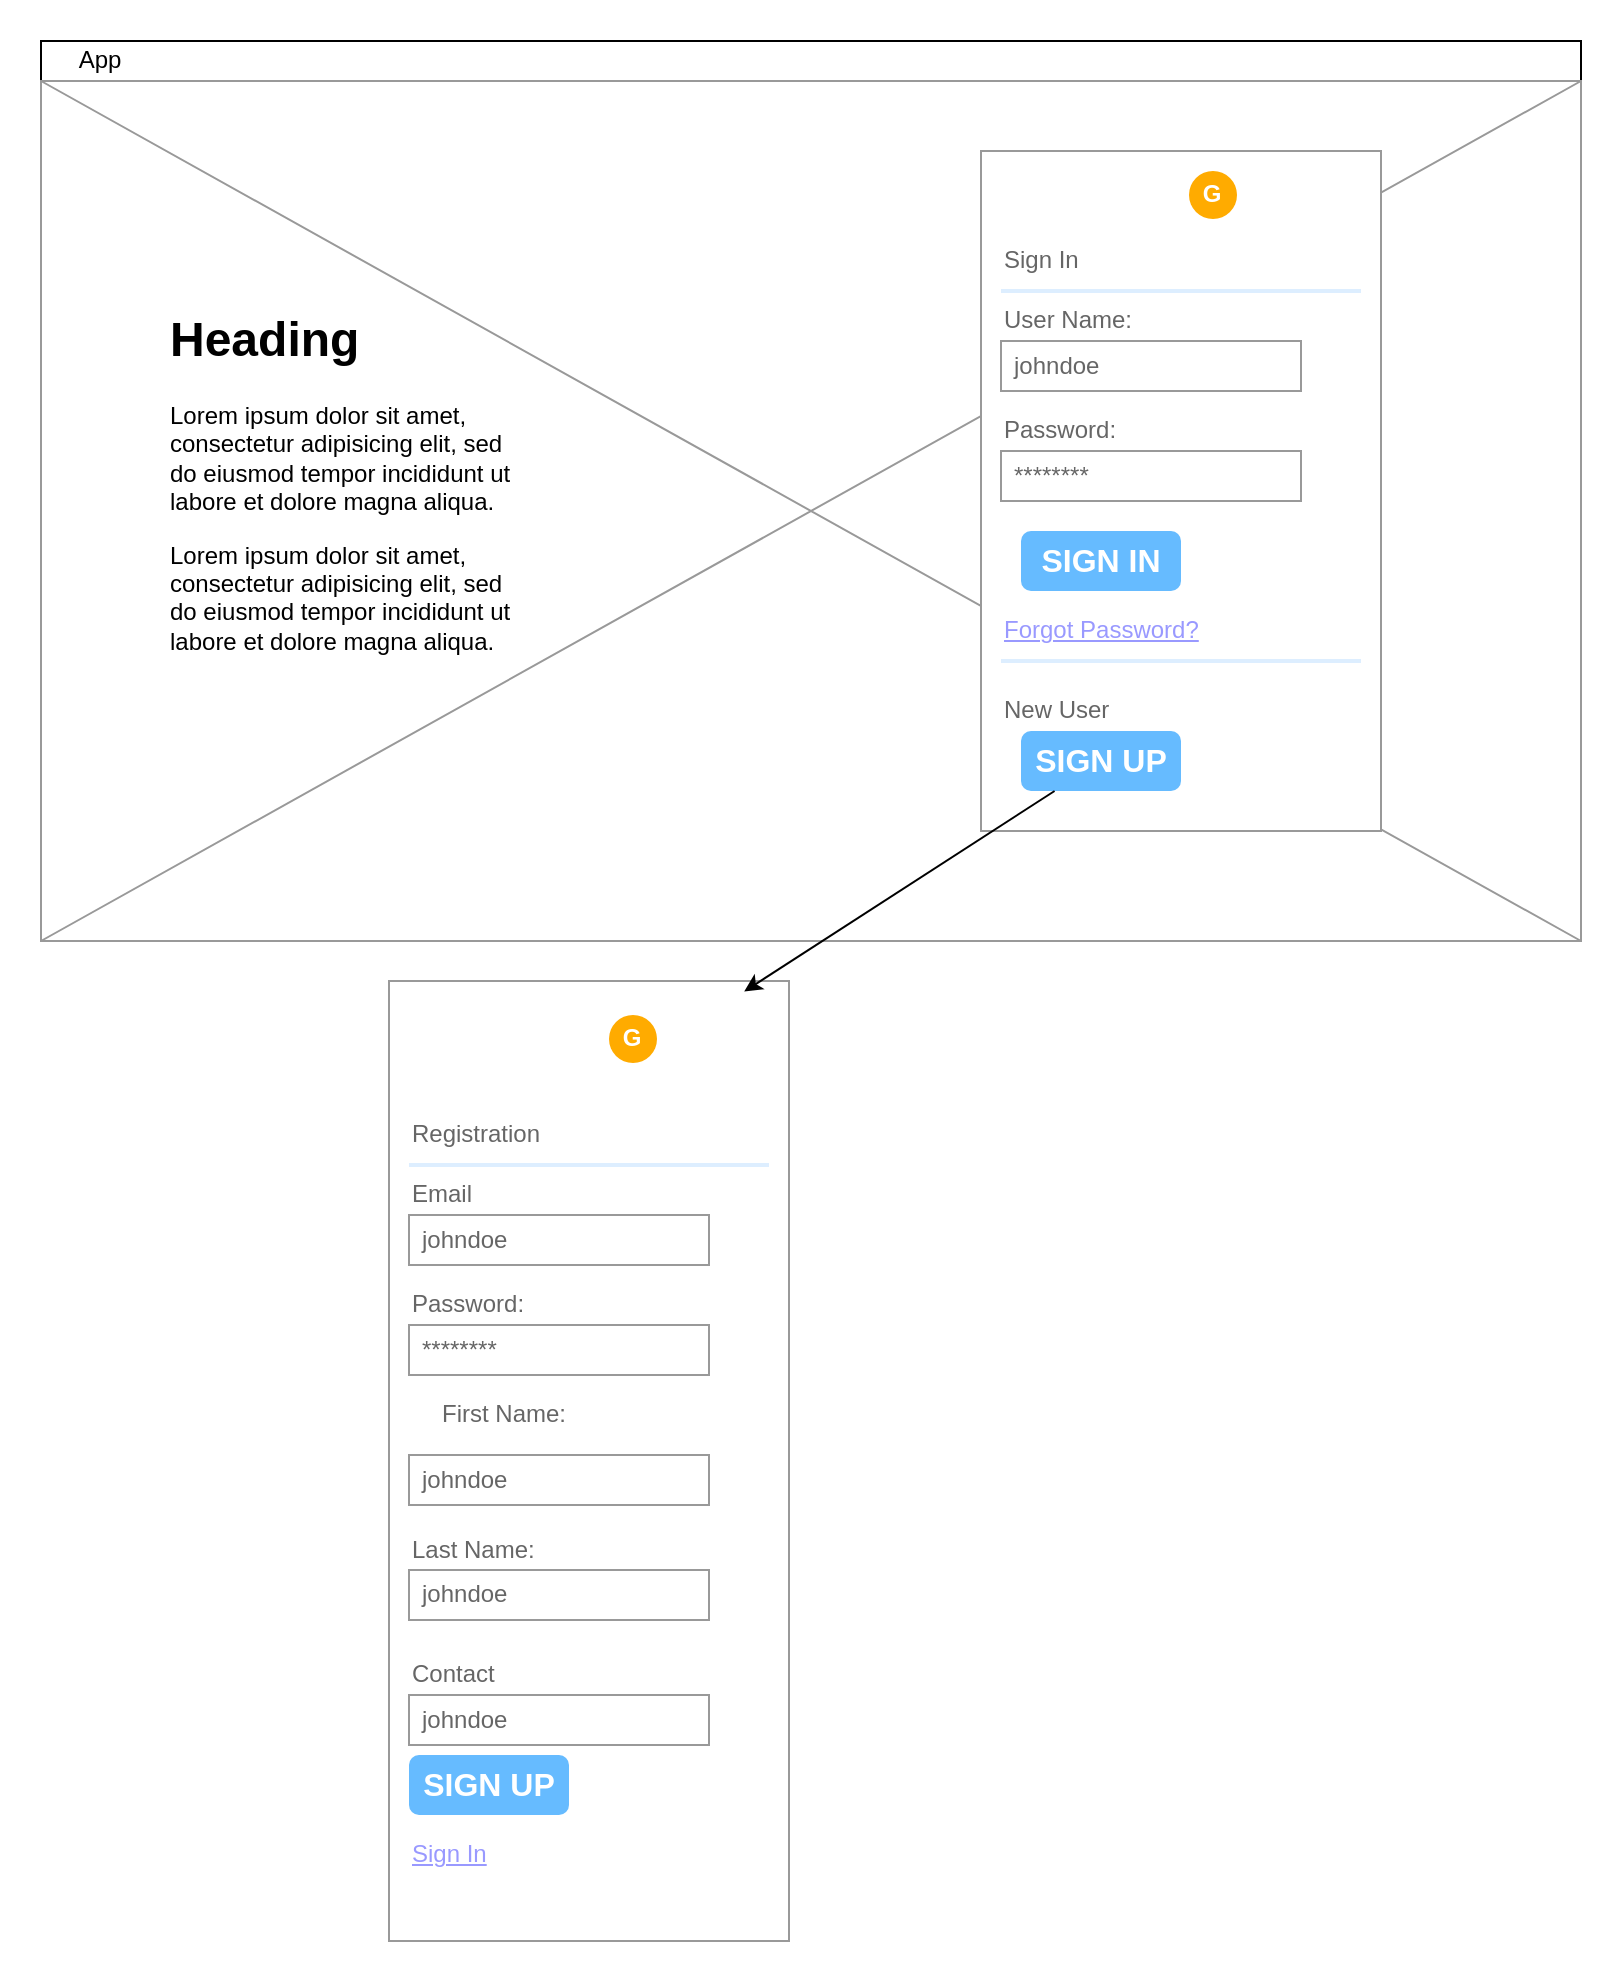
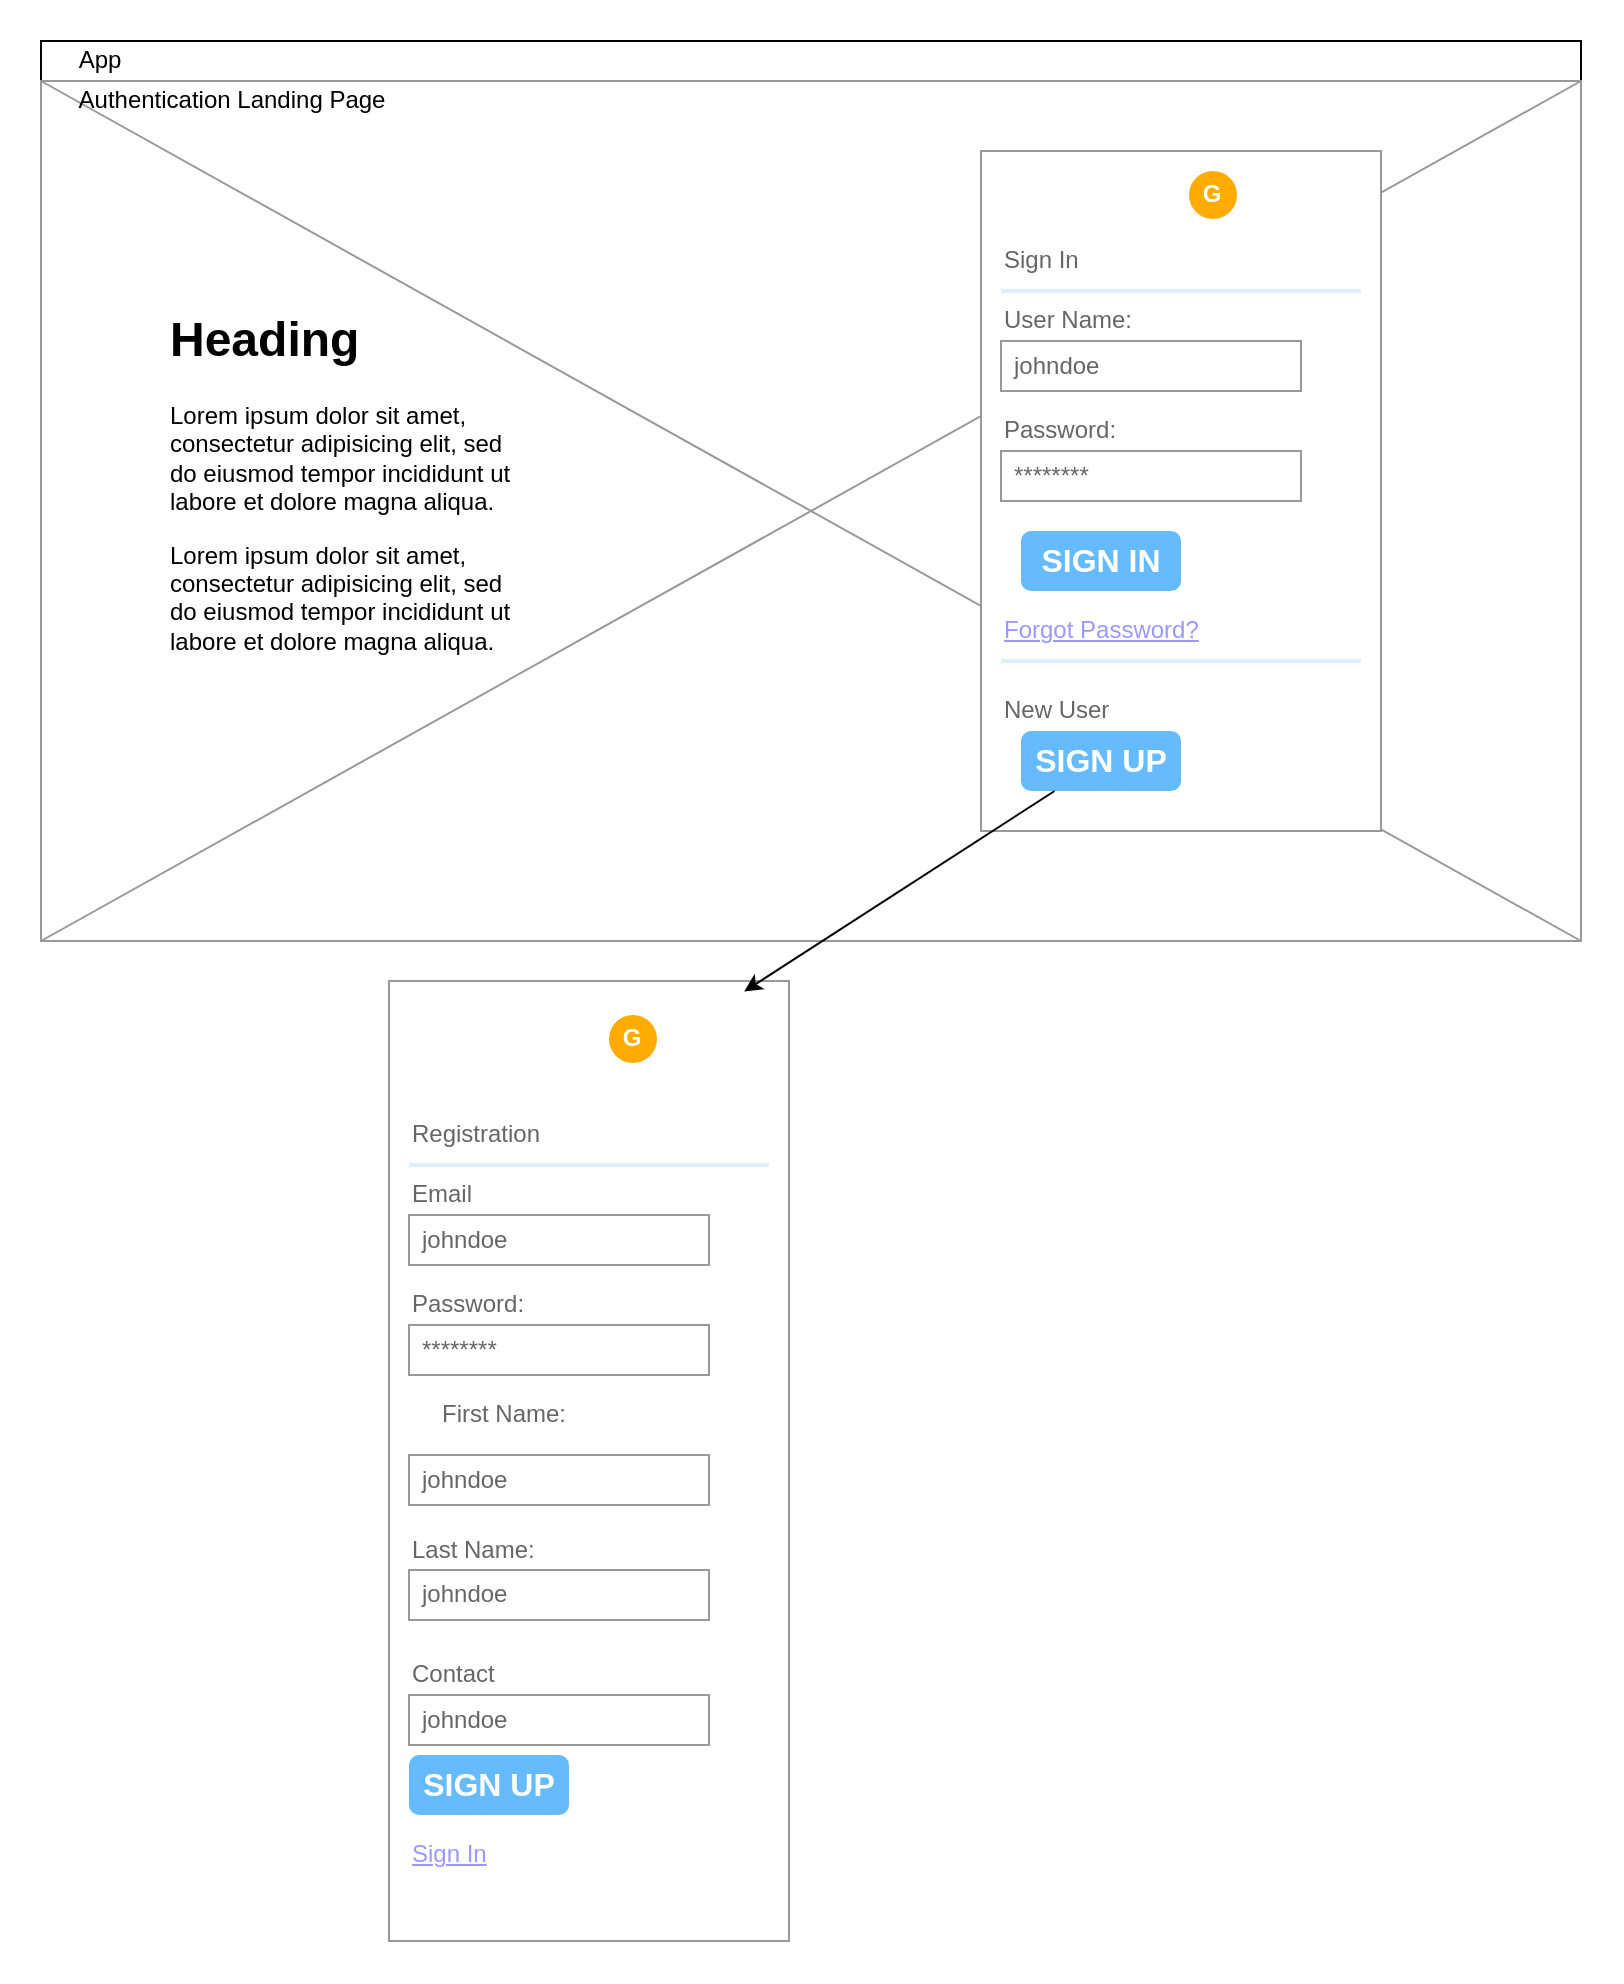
node "Authentication Landing Page": added
